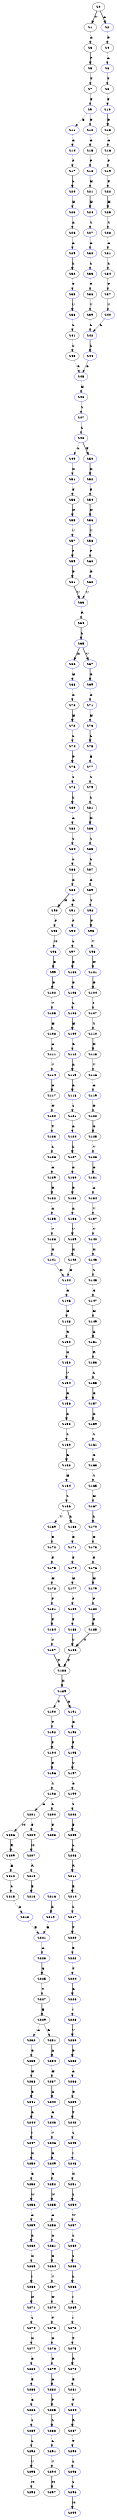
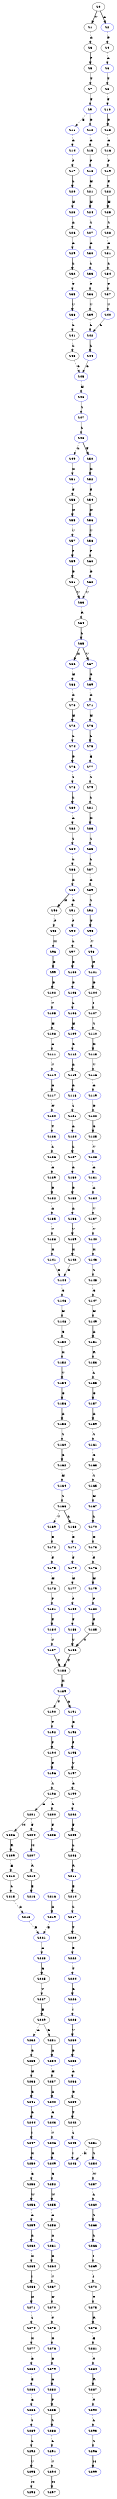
edge "S128" -> "S131": style bold -> dashed
edge "S248" -> "S251": reversed
